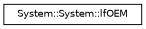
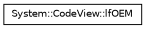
node "System::System::lfOEM": label "System::System::lfOEM" -> "System::CodeView::lfOEM"
